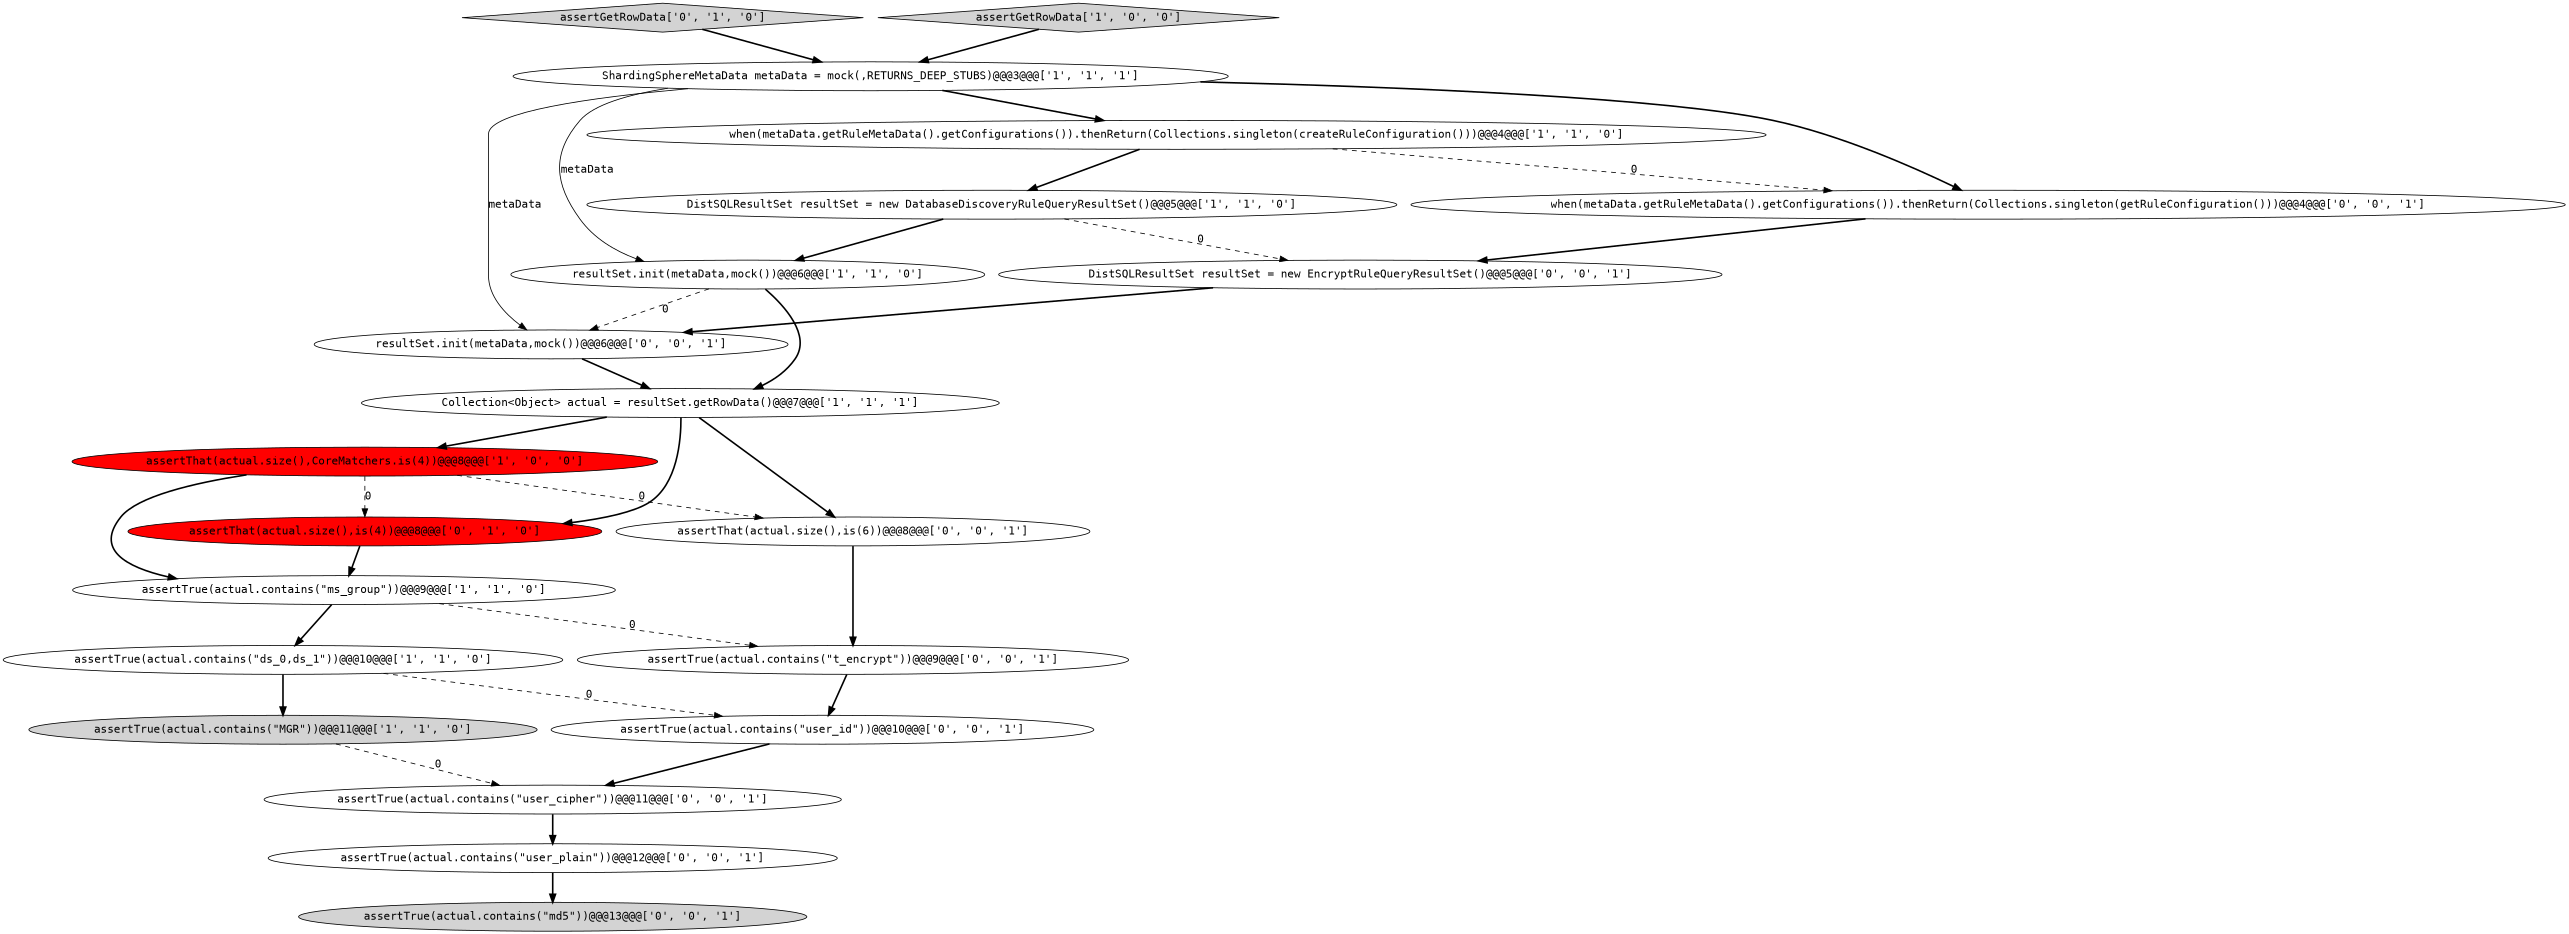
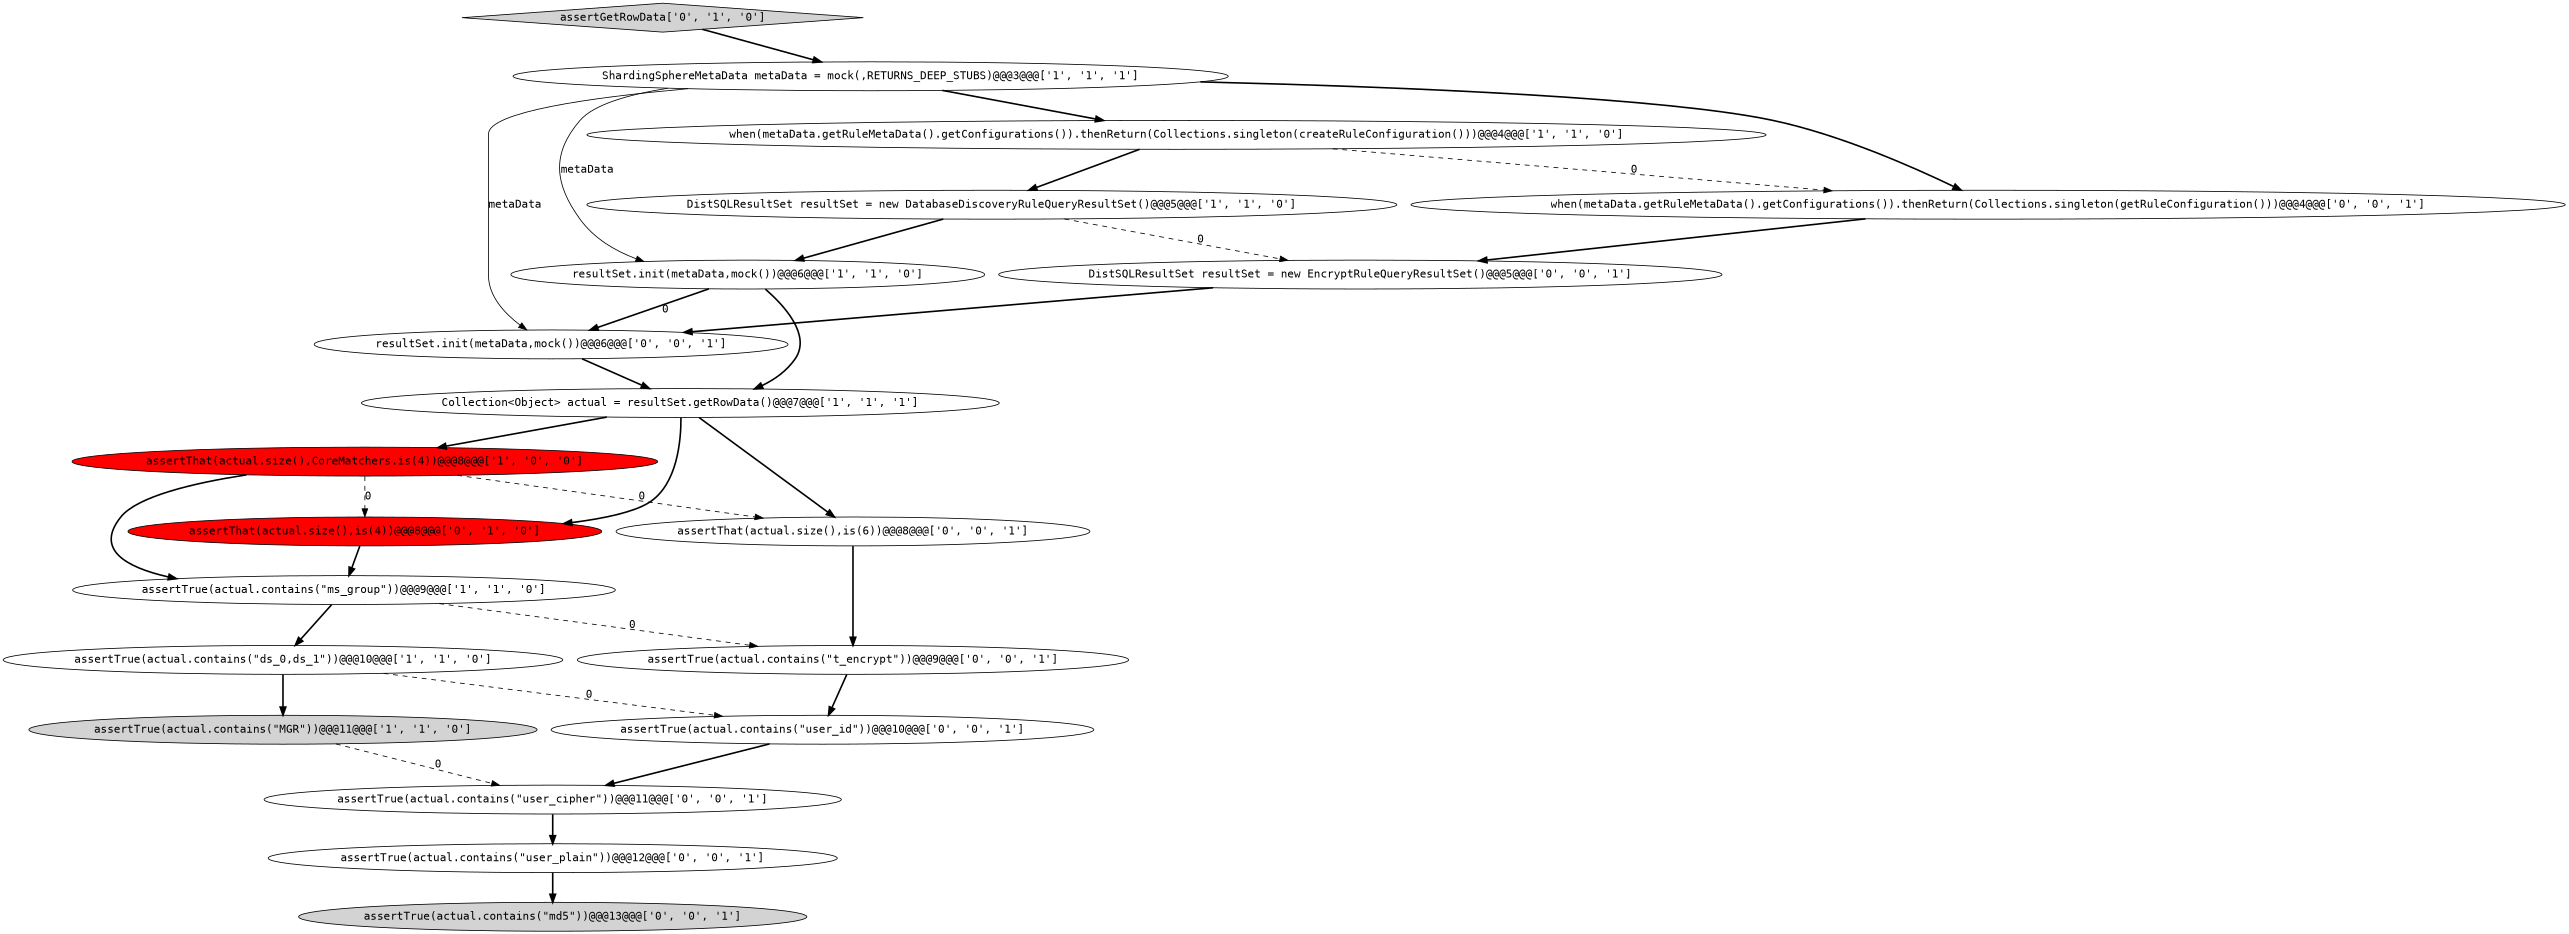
node "assertGetRowData['1', '0', '0']": removed
edge "resultSet.init(metaData,mock())@@@6@@@['1', '1', '0']" -> "resultSet.init(metaData,mock())@@@6@@@['0', '0', '1']": style dashed -> bold
